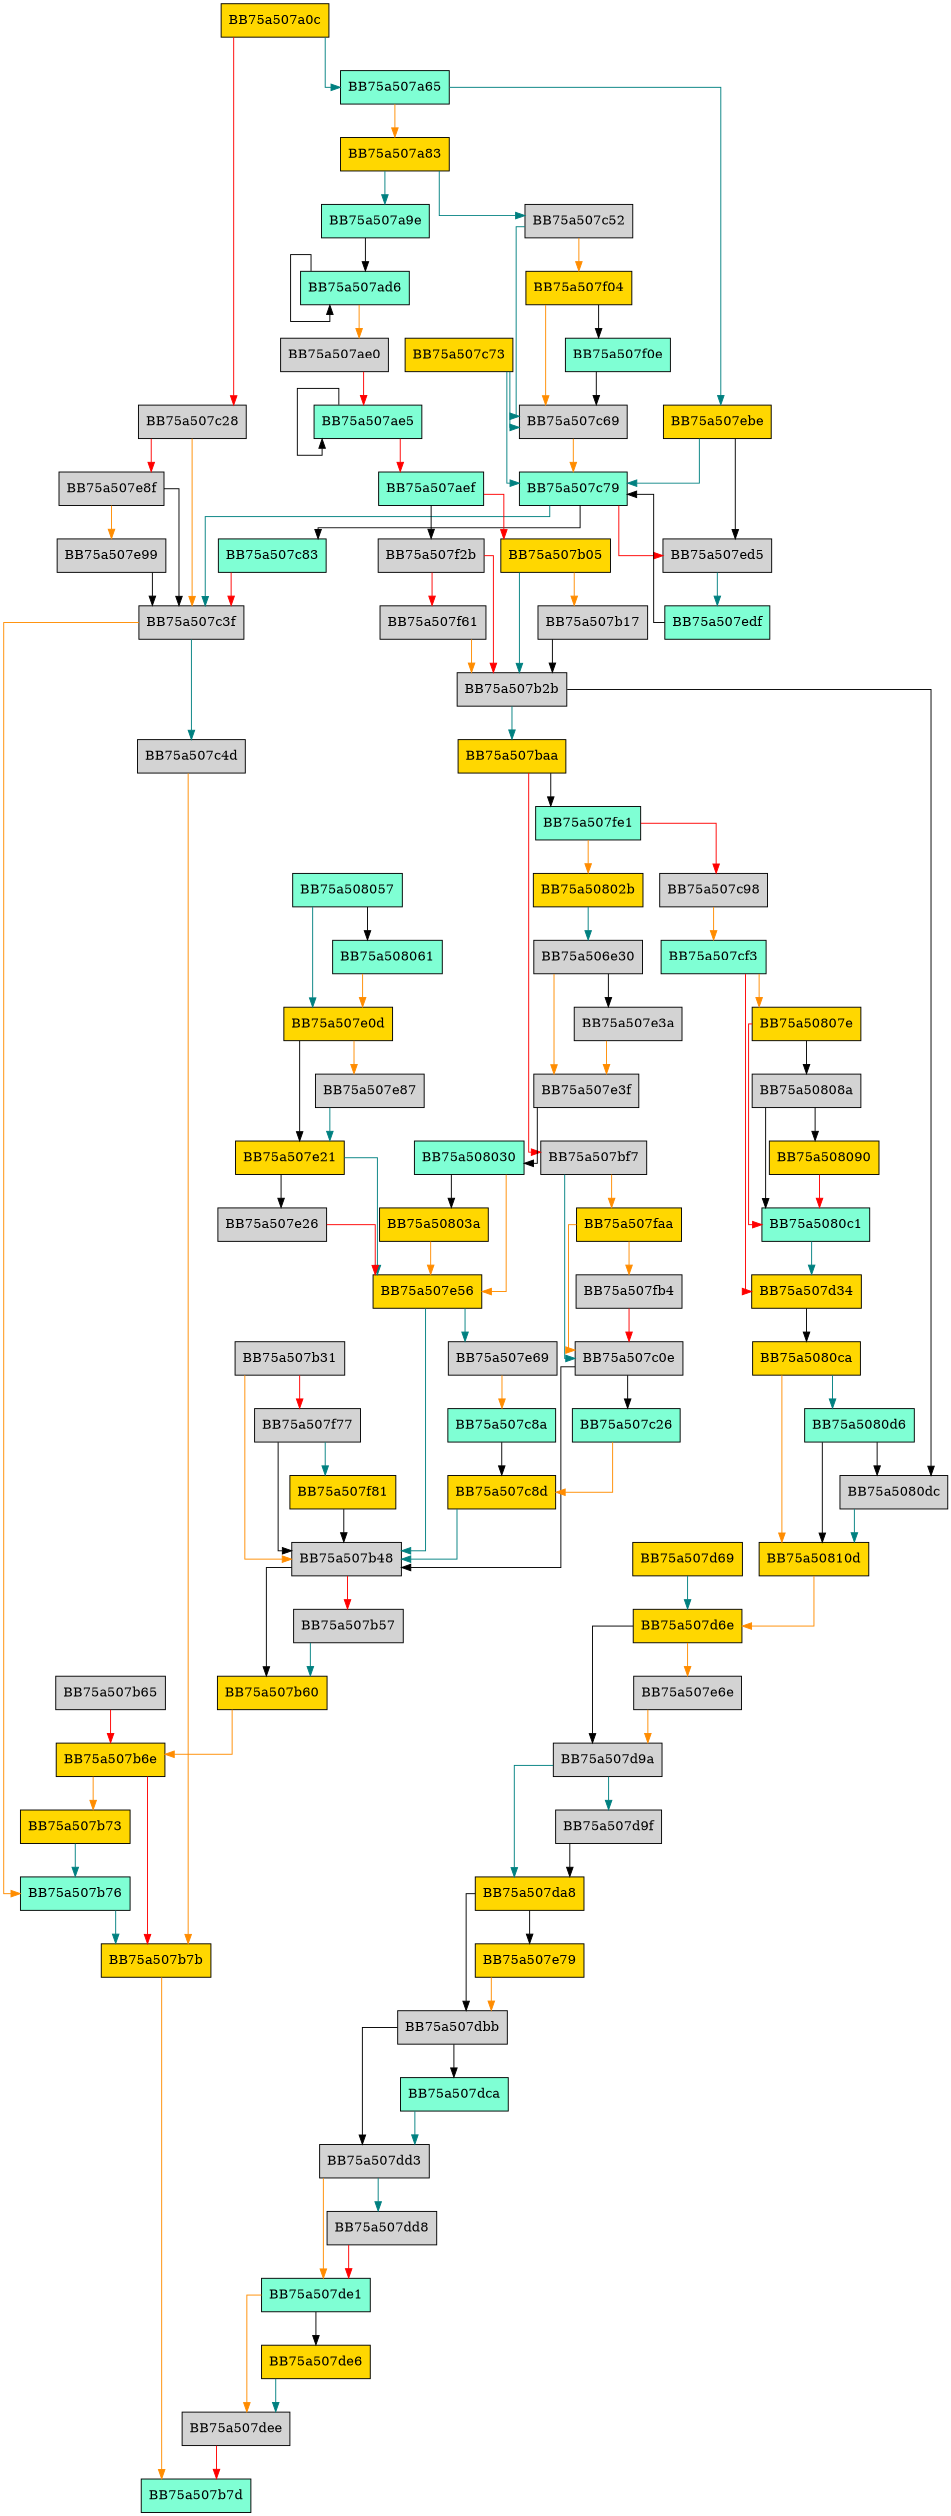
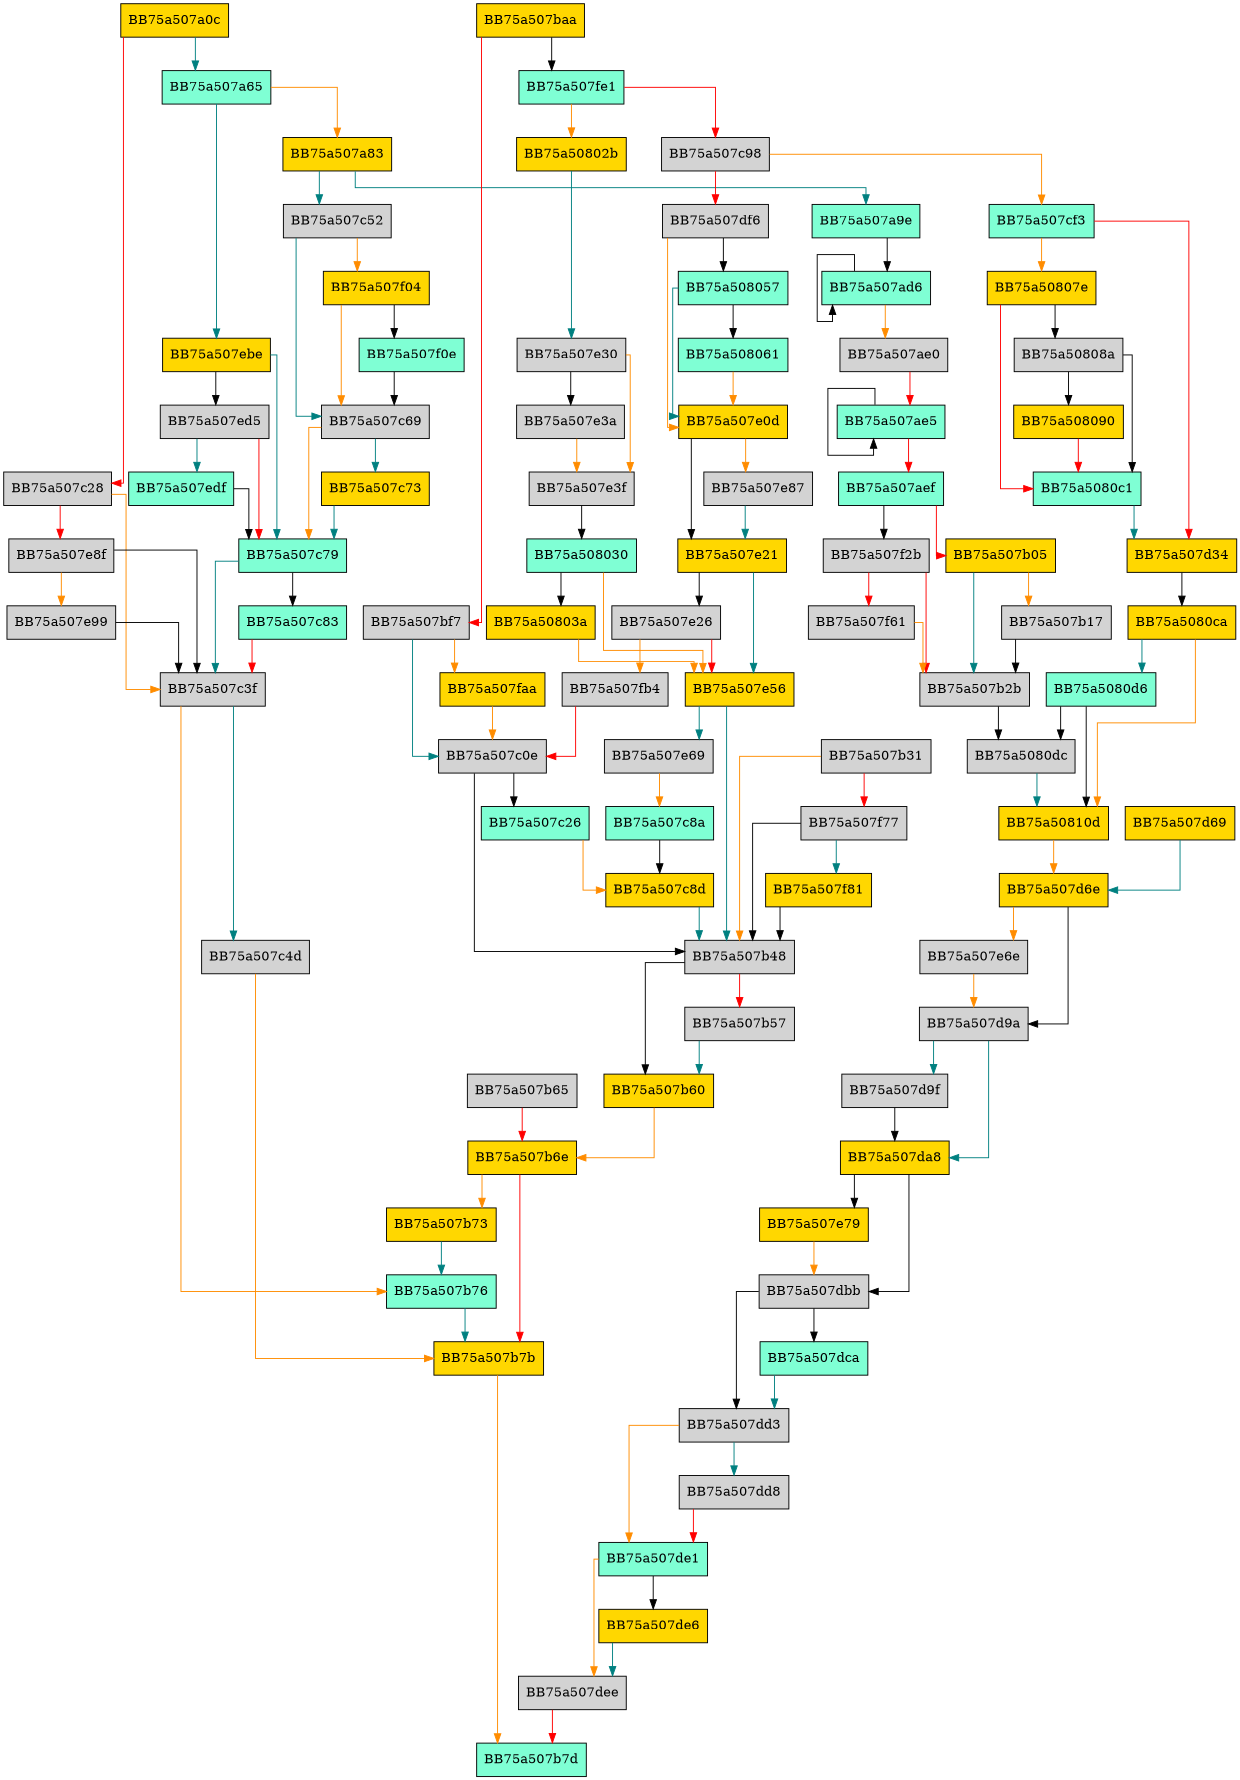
node "BB75a507df6": added
edge "BB75a507c73" -> "BB75a507c69": reversed
edge "BB75a507c79" -> "BB75a507ed5": reversed
edge "BB75a507b2b" -> "BB75a507baa": removed
node "BB75a506e30": label "BB75a506e30" -> "BB75a507e30"
edge "BB75a507faa" -> "BB75a507fb4": now "BB75a507e26" -> "BB75a507fb4"
